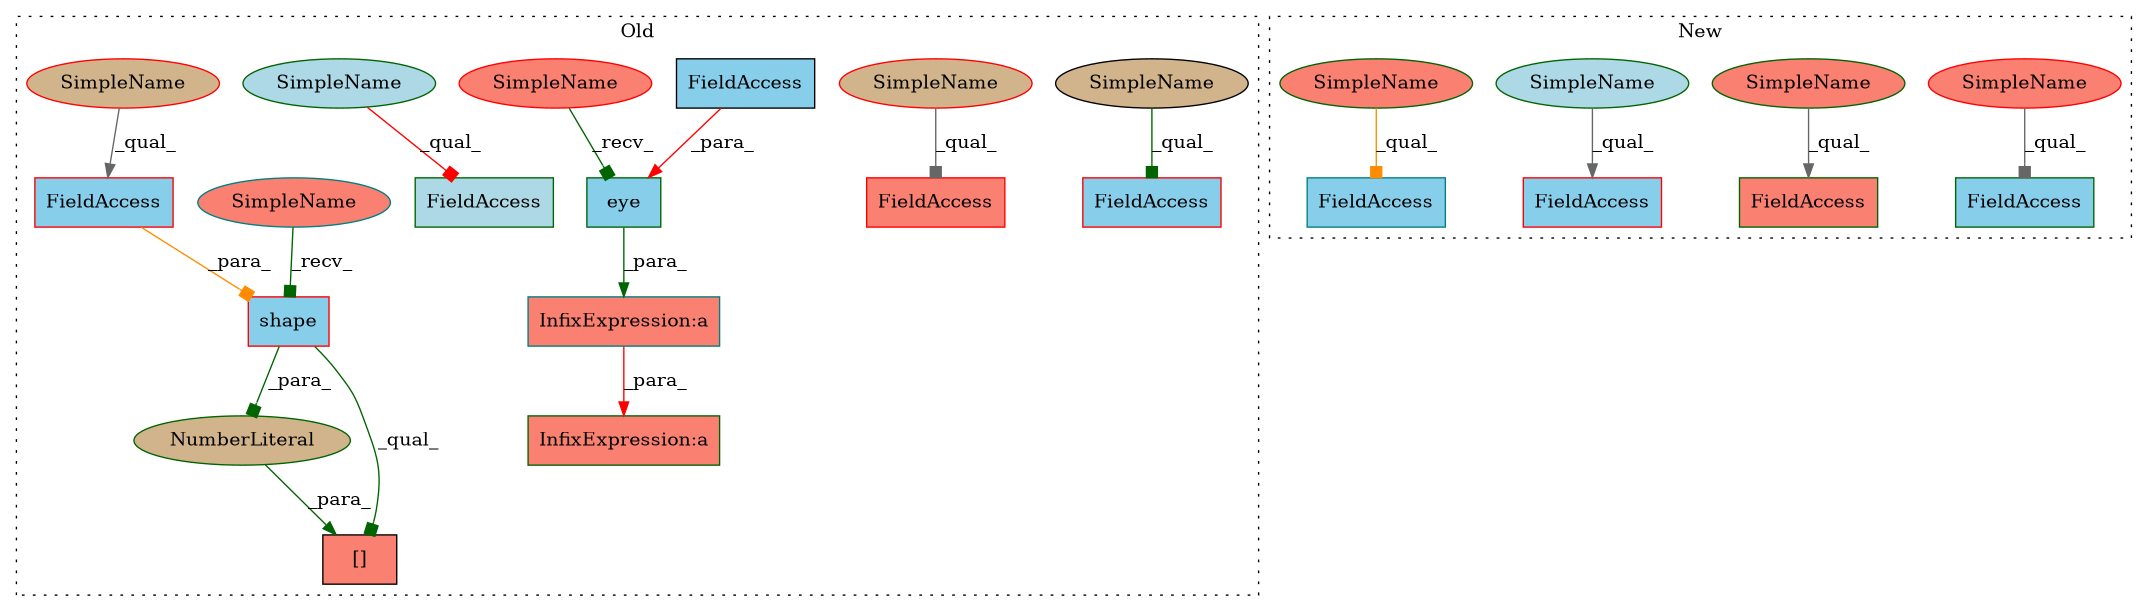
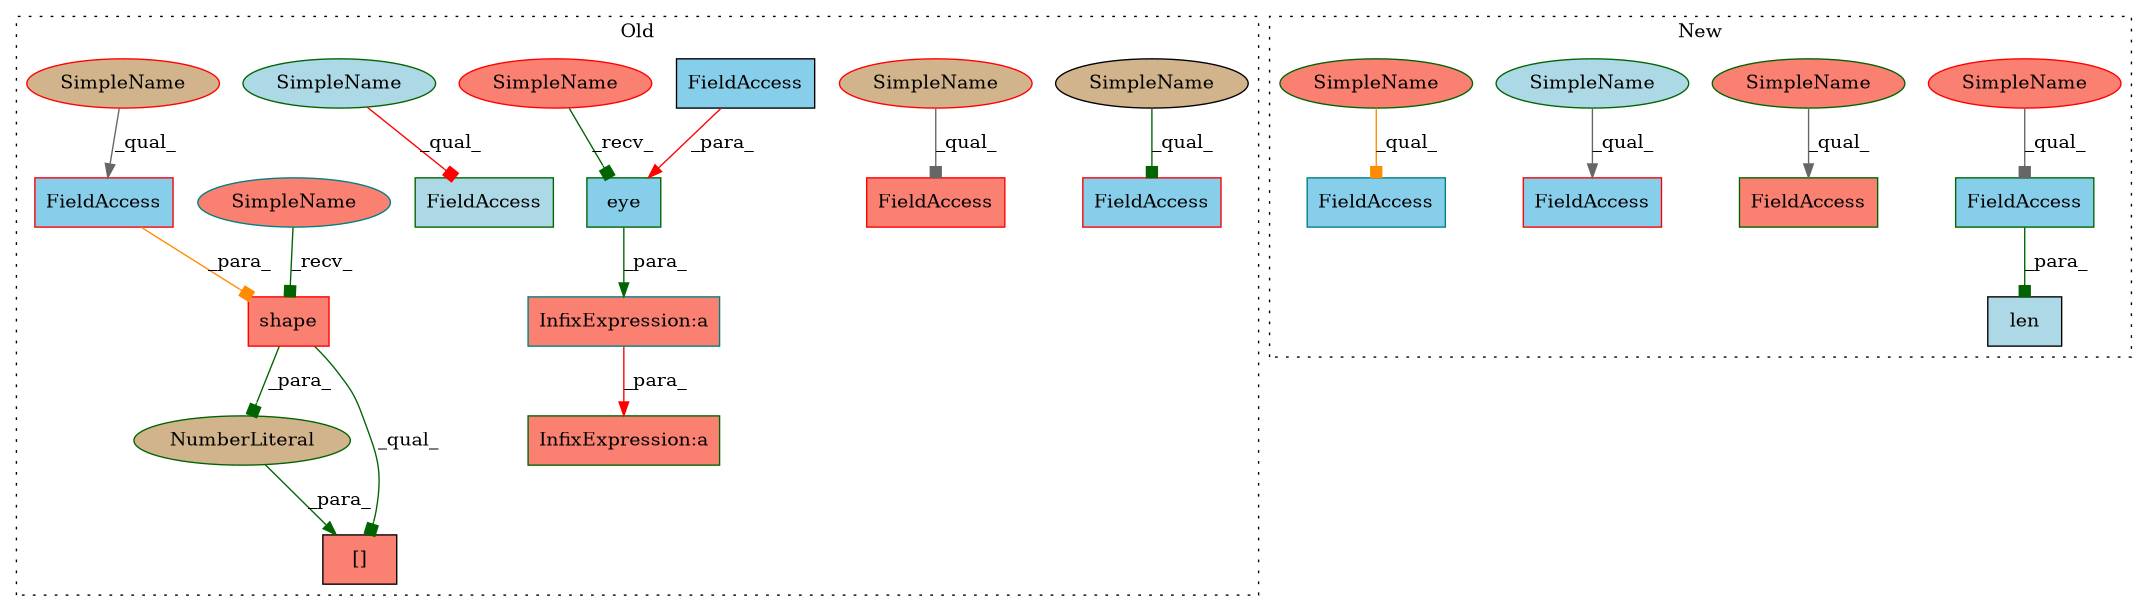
node "shape": fillcolor skyblue -> salmon
node "len": added
